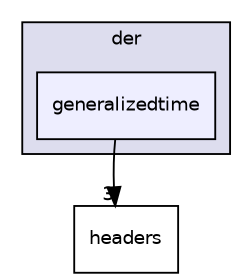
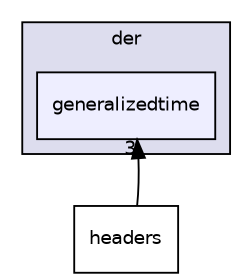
edge "generalizedtime" -> "headers": reversed
